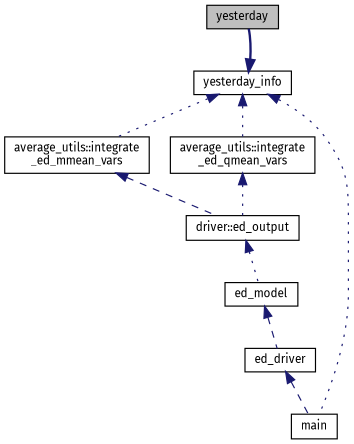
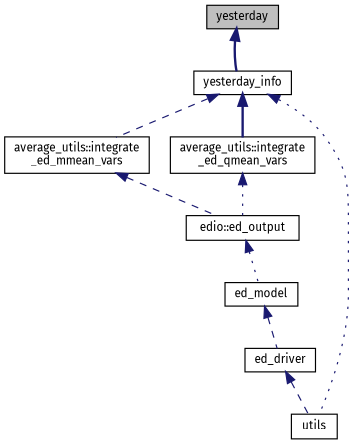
edge "yesterday" -> "yesterday_info": reversed
edge "average_utils::integrate _ed_mmean_vars" -> "yesterday_info": style dotted -> dashed
edge "average_utils::integrate _ed_qmean_vars" -> "yesterday_info": style dotted -> bold
node "driver::ed_output": label "driver::ed_output" -> "edio::ed_output"
node "main": label "main" -> "utils"
